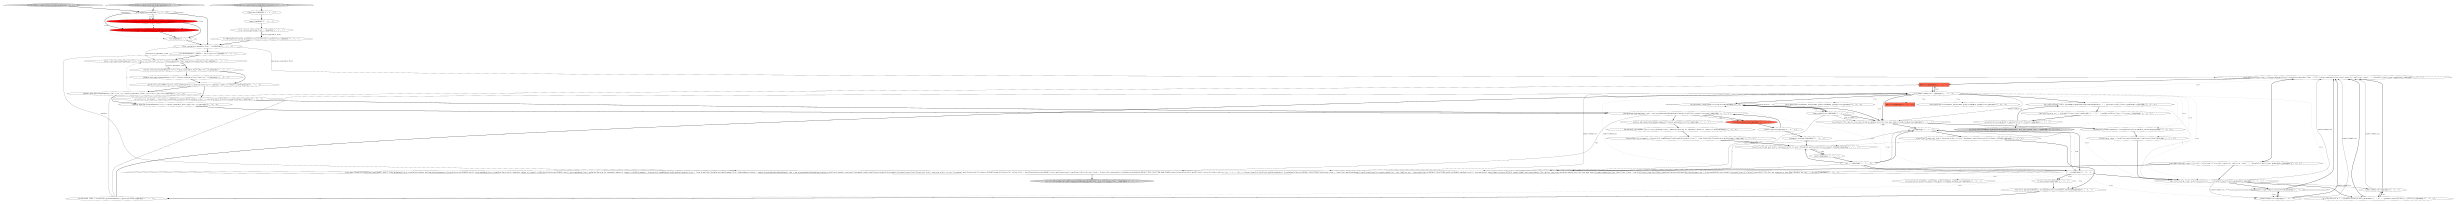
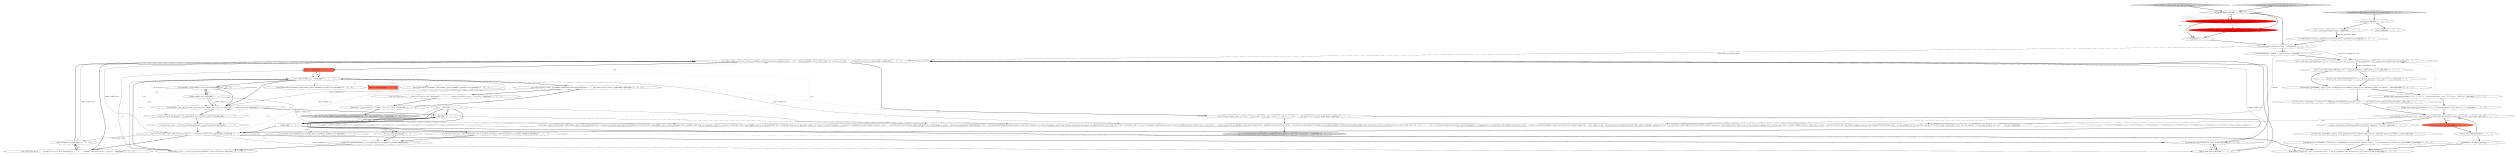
edge "commit()@@@4@@@['0', '0', '1']" -> "float inplace_updatable_float = 1F@@@5@@@['0', '0', '1']": now "clearIndex()@@@3@@@['0', '0', '1']" -> "float inplace_updatable_float = 1F@@@5@@@['0', '0', '1']"
node "commit()@@@21@@@['1', '1', '1']": removed
edge "i < 100@@@23@@@['0', '0', '1']" -> "numActiveReplicas++@@@33@@@['1', '0', '0']": now "i < 100@@@23@@@['0', '0', '1']" -> "Replica rep@@@29@@@['1', '1', '1']"
